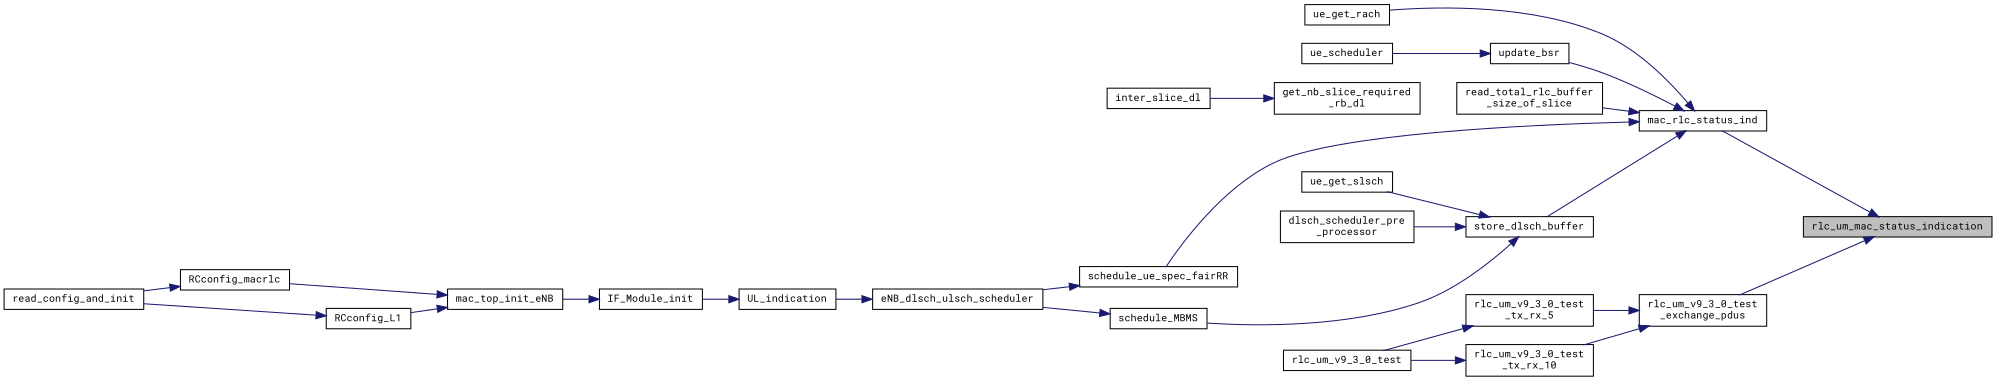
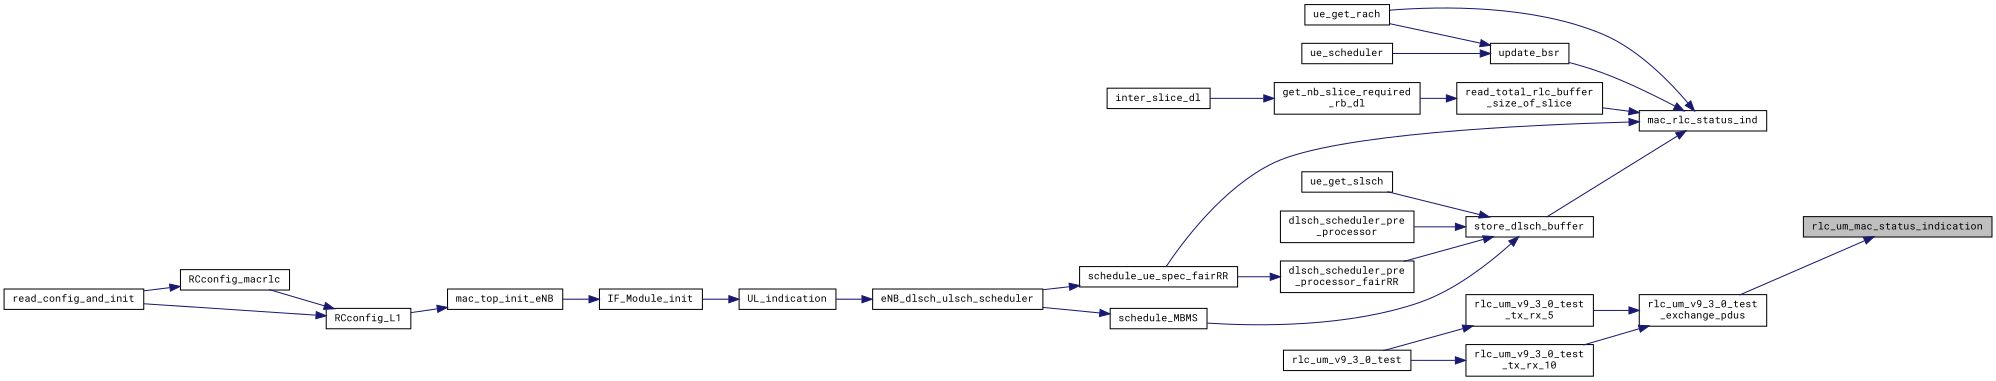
edge "ue_get_rach" -> "update_bsr": added
edge "get_nb_slice_required _rb_dl" -> "read_total_rlc_buffer _size_of_slice": added
edge "mac_rlc_status_ind" -> "rlc_um_mac_status_indication": removed
node "dlsch_scheduler_pre _processor_fairRR": added
edge "RCconfig_macrlc" -> "mac_top_init_eNB": now "RCconfig_macrlc" -> "RCconfig_L1"
